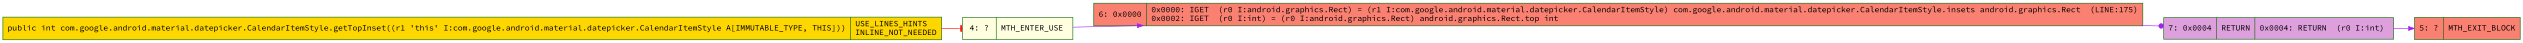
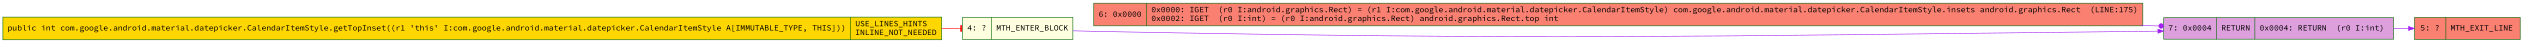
edge "4: ?" -> "6: 0x0000": now "4: ?" -> "7: 0x0004"
node "4: ?": text "MTH_ENTER_USE" -> "MTH_ENTER_BLOCK"
node "5: ?": text "MTH_EXIT_BLOCK" -> "MTH_EXIT_LINE"
